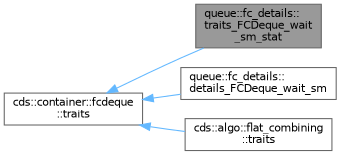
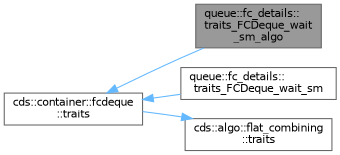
node "queue::fc_details:: traits_FCDeque_wait _sm_stat": label "queue::fc_details:: traits_FCDeque_wait _sm_stat" -> "queue::fc_details:: traits_FCDeque_wait _sm_algo"
node "queue::fc_details:: details_FCDeque_wait_sm": label "queue::fc_details:: details_FCDeque_wait_sm" -> "queue::fc_details:: traits_FCDeque_wait_sm"
edge "cds::algo::flat_combining ::traits" -> "cds::container::fcdeque ::traits": reversed
